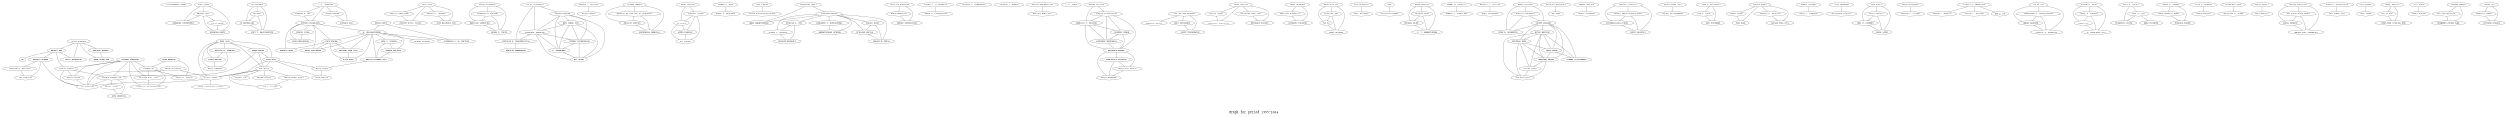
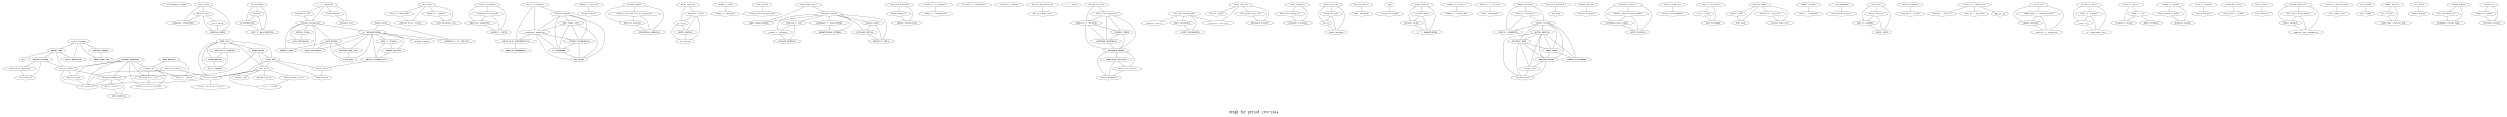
edge "Nicola Leone" -- "Francesco Scarcello": now "Jan Van den Bussche" -- "Francesco Scarcello"
edge "Marcelo Arenas" -- "Luc Segoufin": now "Marcelo Arenas" -- "Leonid Libkin"
